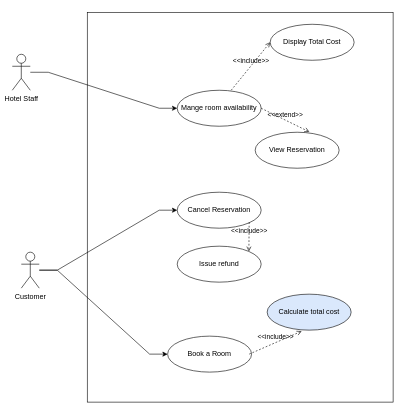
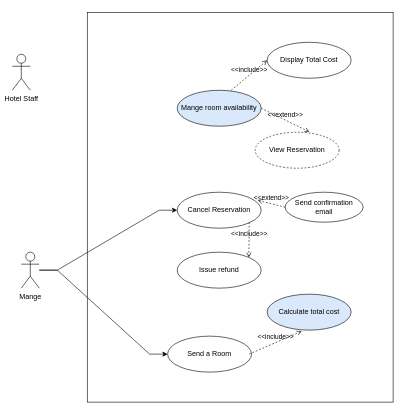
node "Display Total Cost": moved (312, 42) -> (309, 60)
edge "Hotel Staff" -> "Mange room availability": removed
node "Mange room availability": fillcolor #ffffff -> #dae8fc
node "View Reservation": style solid -> dashed
edge "Send confirmation email" -> "Cancel Reservation": added, label "<<extend>>"
node "Send confirmation email": added
node "Issue refund": moved (219, 264) -> (219, 270)
node "Customer": label "Customer" -> "Mange"
node "Book a Room": label "Book a Room" -> "Send a Room"
